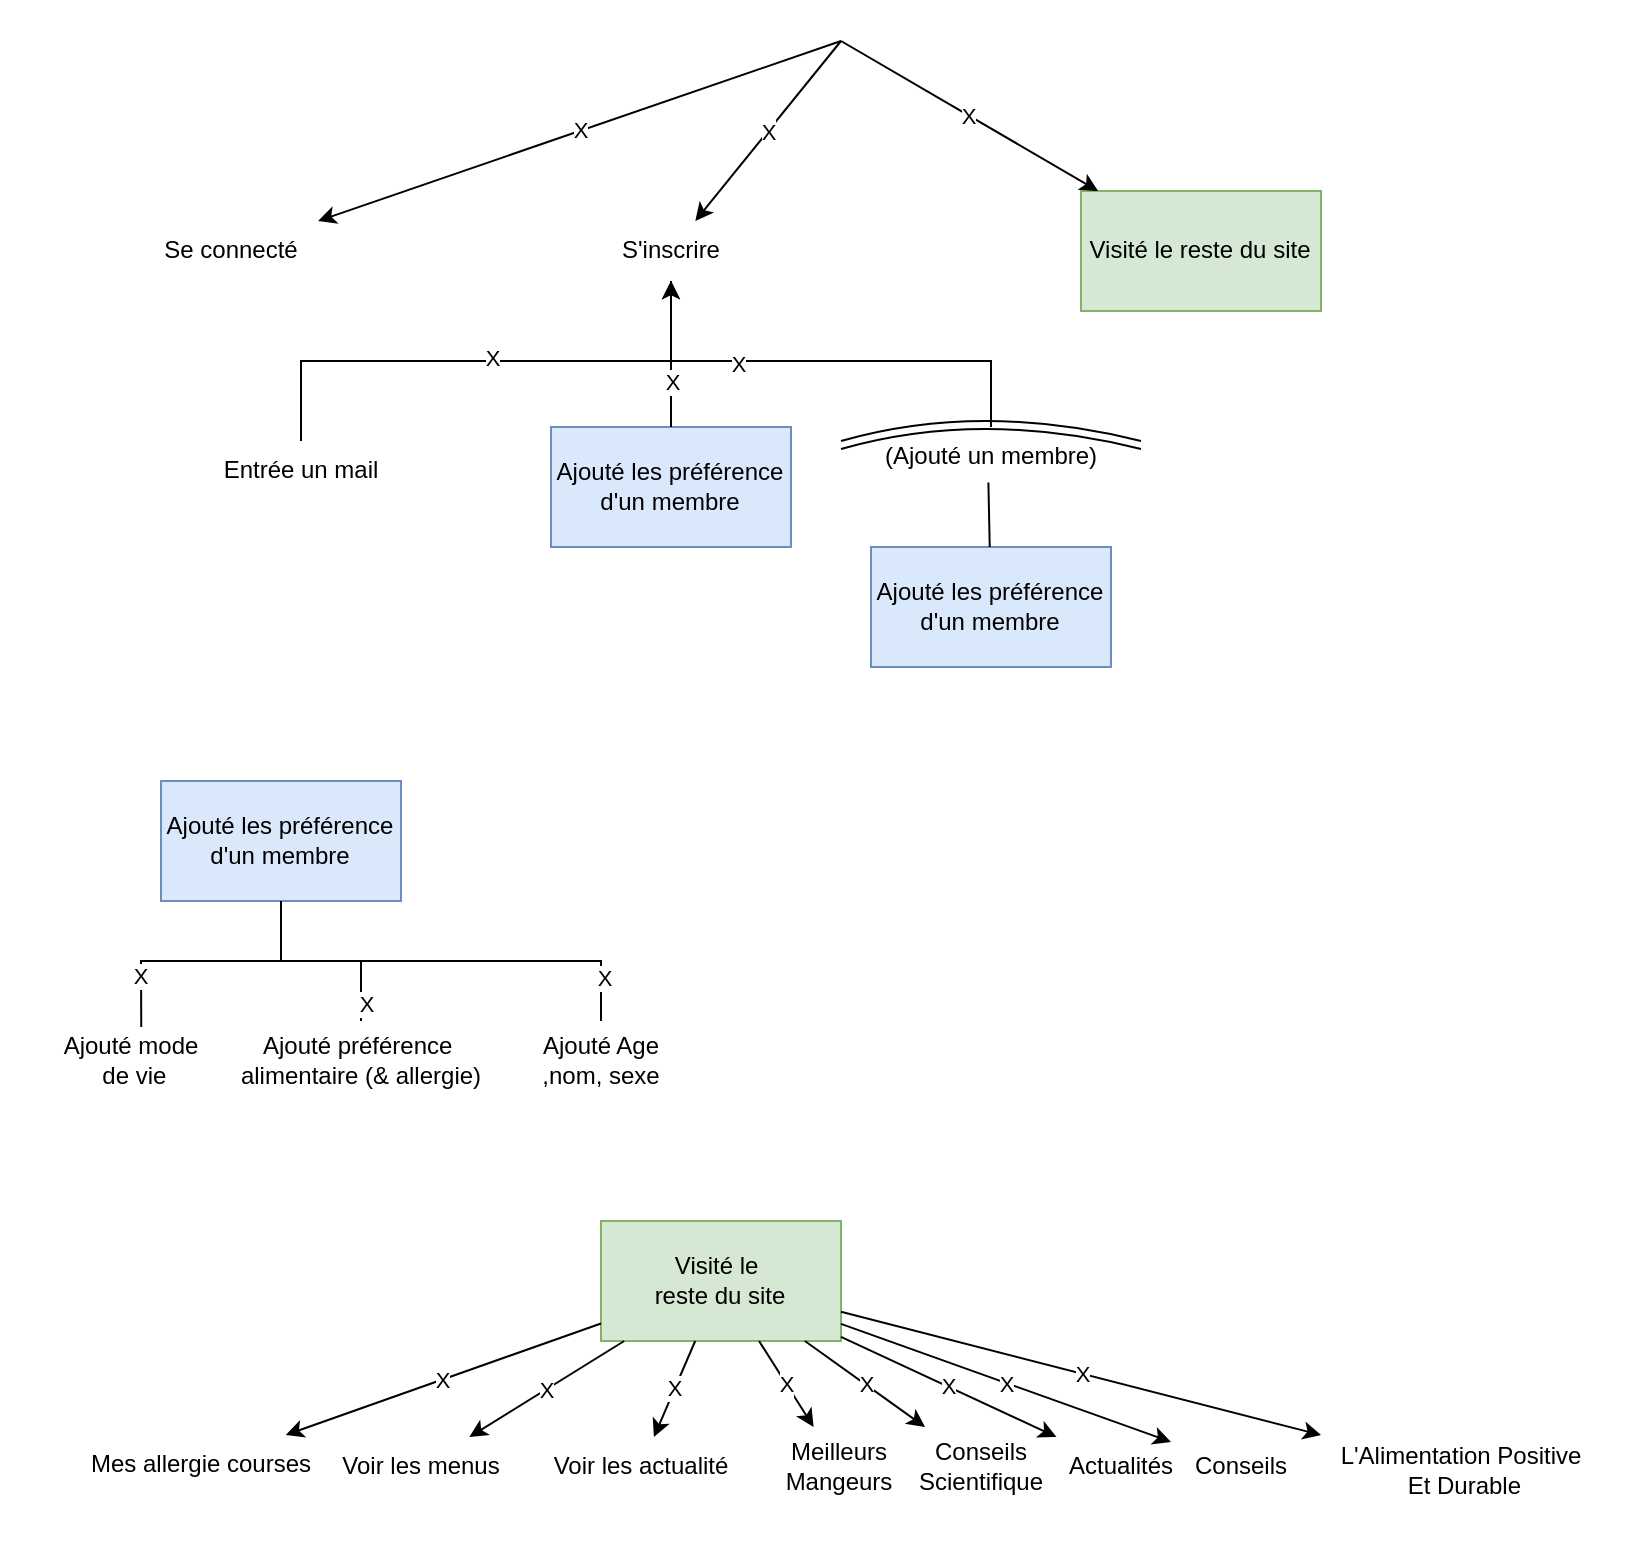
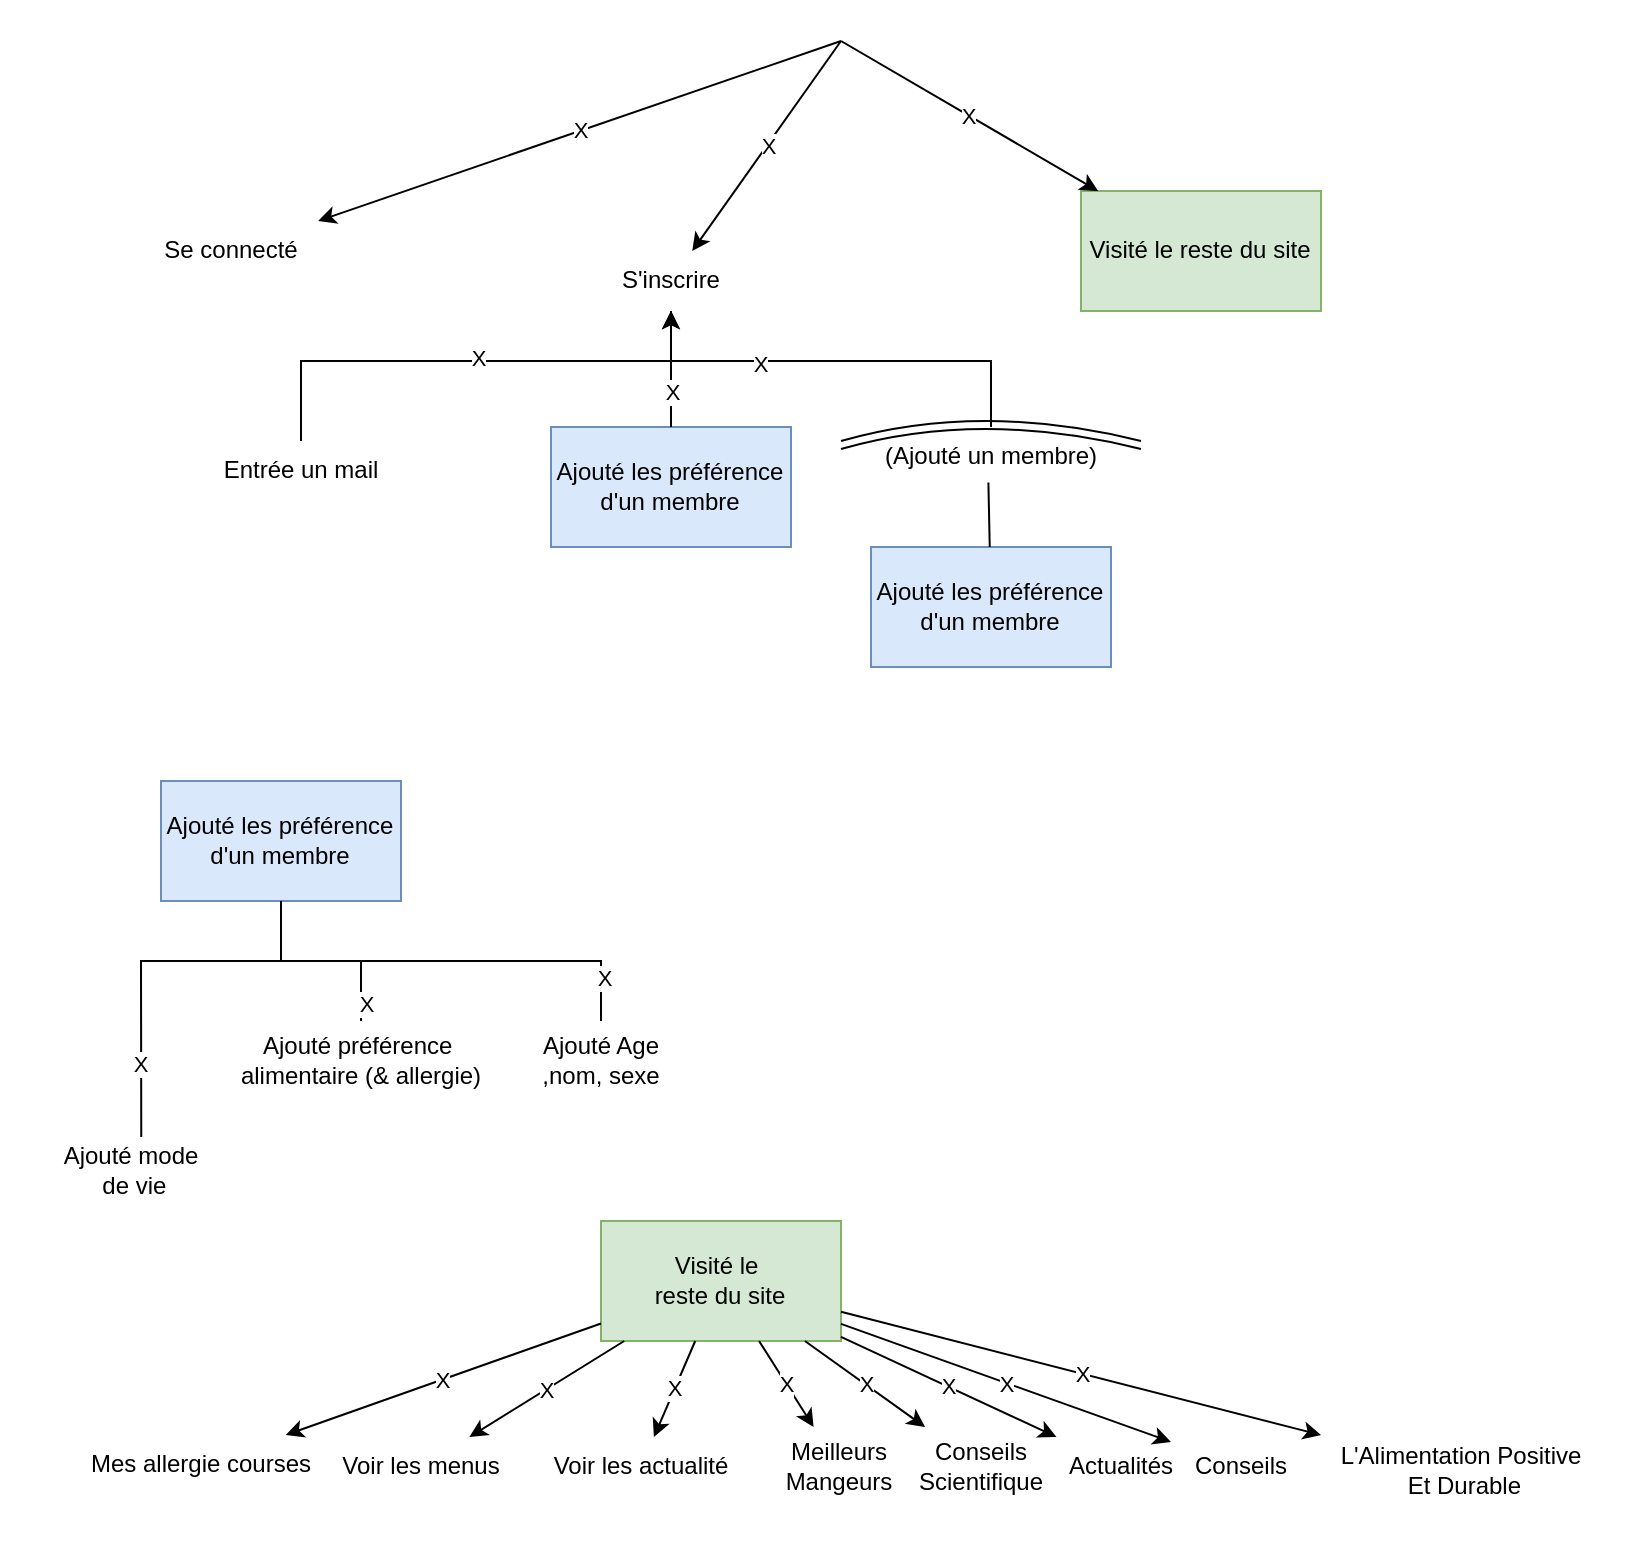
node "S'inscrire": moved (671, 251) -> (671, 281)
node "Ajouté mode de vie": moved (131, 1061) -> (131, 1171)
